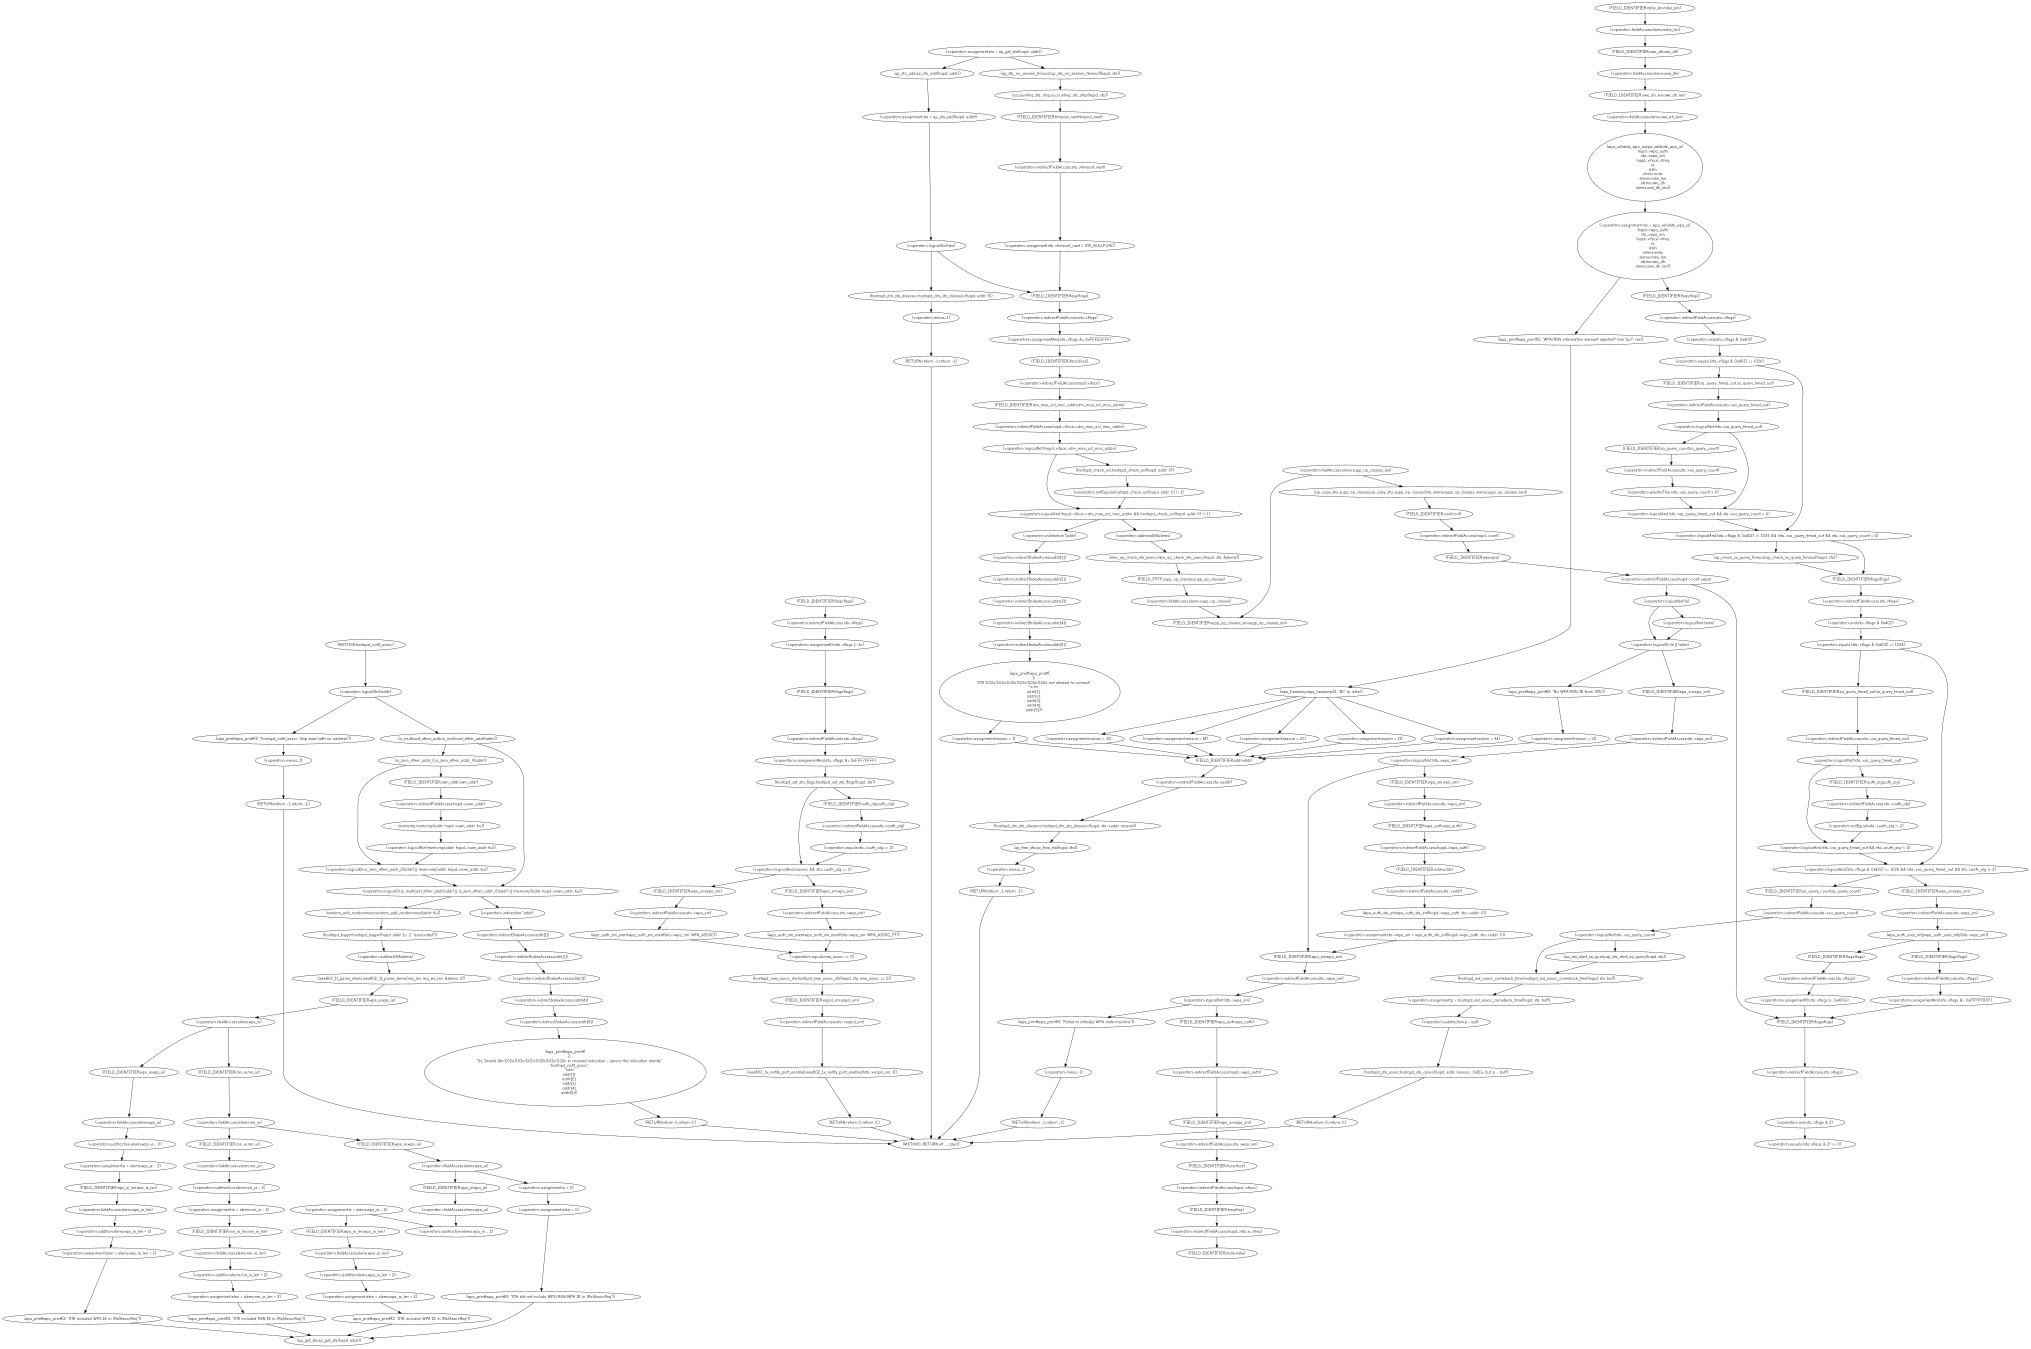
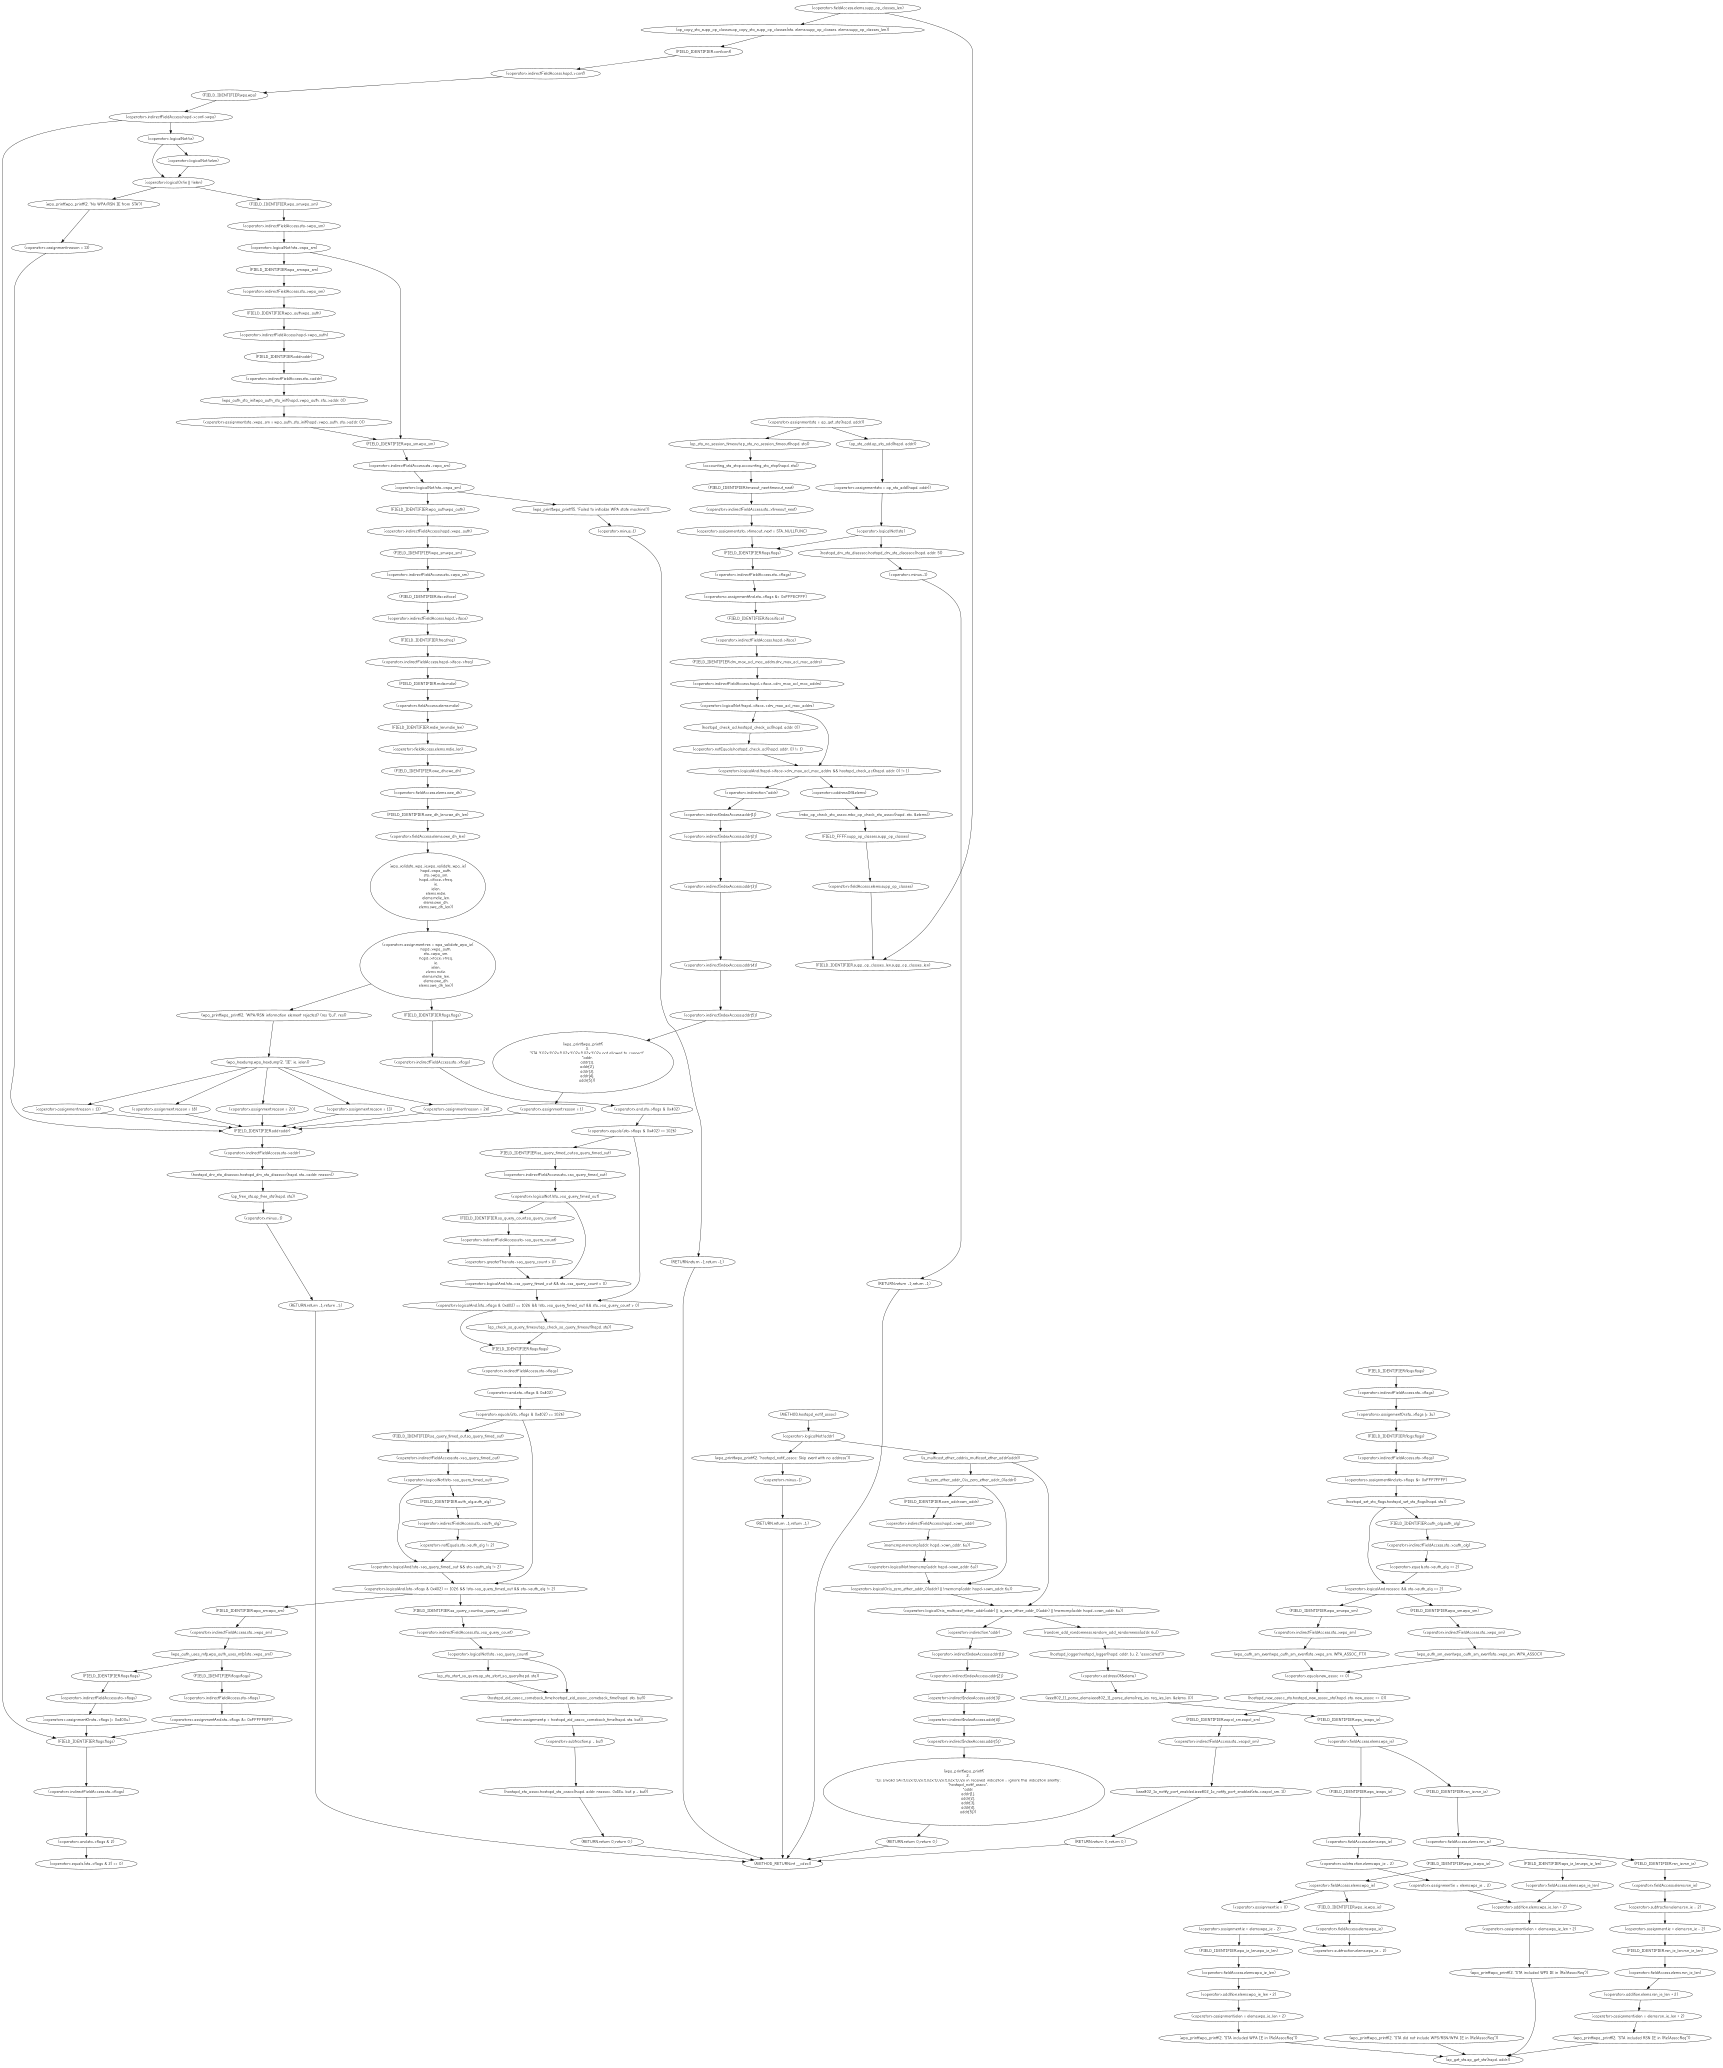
node "(<operator>.fieldAccess,elems.mdie)": added
edge "(<operator>.assignment,ie = elems.wps_ie - 2)" -> "(FIELD_IDENTIFIER,wps_ie_len,wps_ie_len)": now "(<operator>.assignment,ie = elems.wps_ie - 2)" -> "(<operator>.addition,elems.wps_ie_len + 2)"
node "(<operator>.assignment,ielen = 0)": removed
